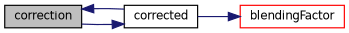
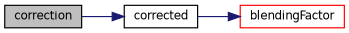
edge "corrected" -> "correction": removed
